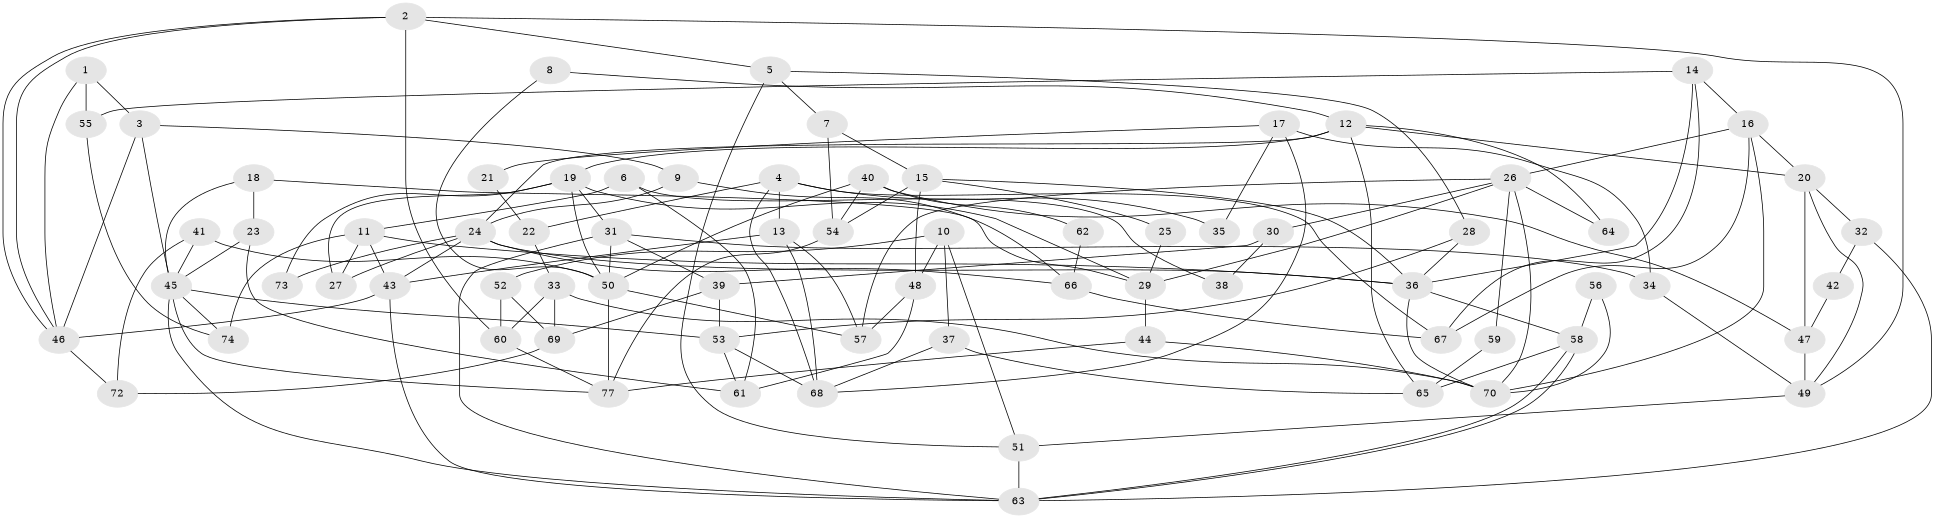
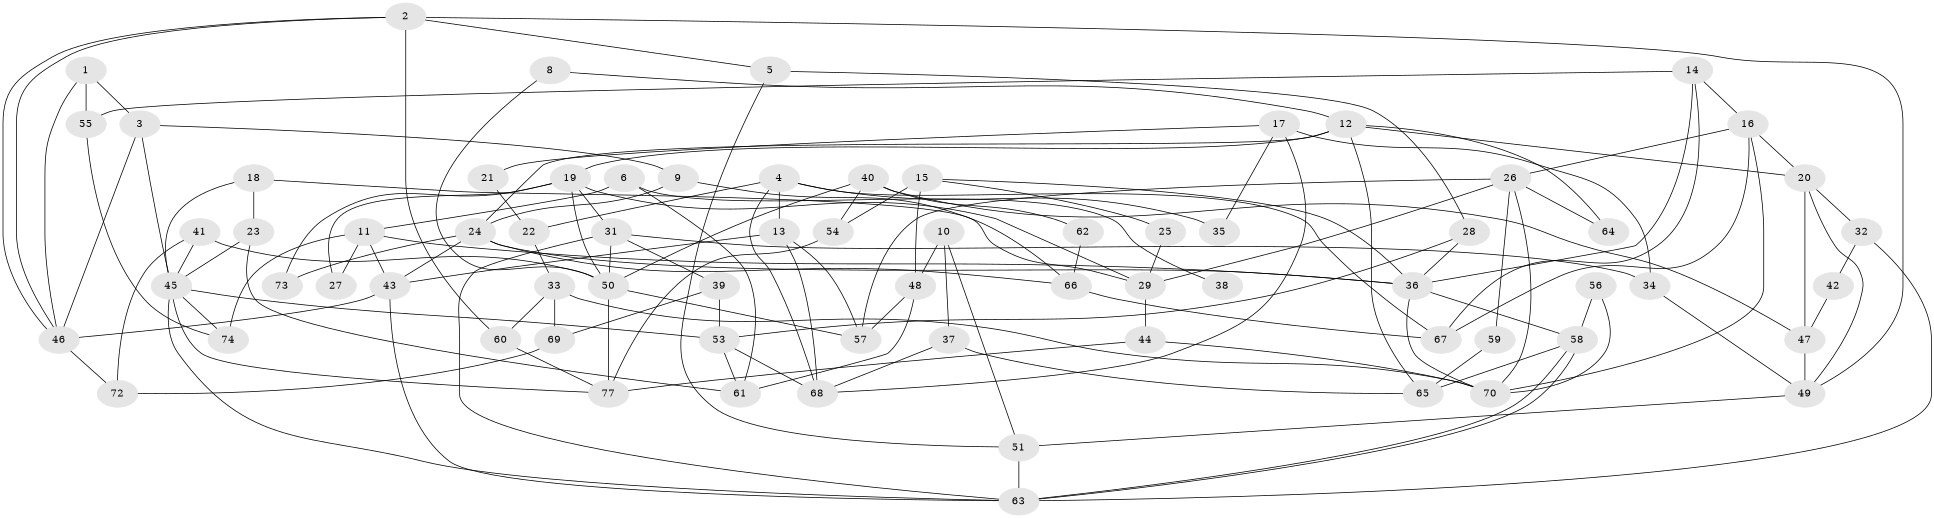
node "7": removed
node "30": removed
edge "24" -- "27": removed
node "52": removed
